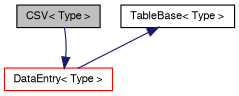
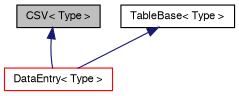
edge "CSV< Type >" -> "DataEntry< Type >": reversed
